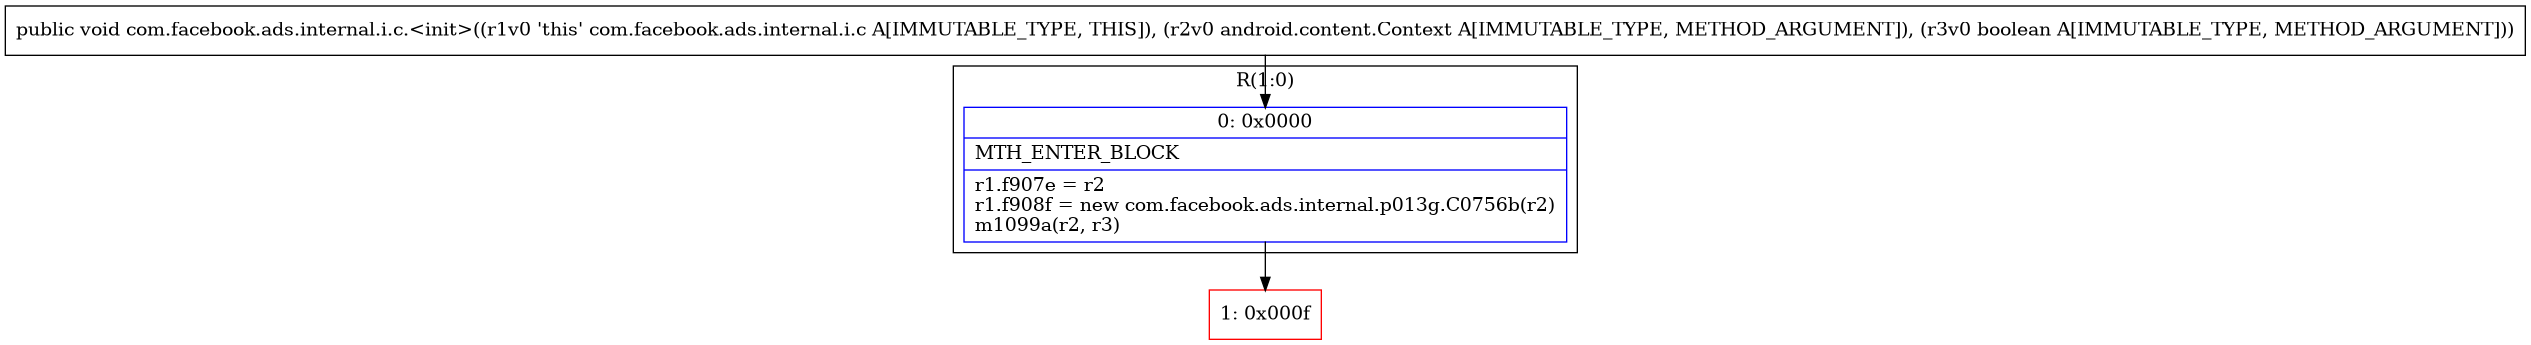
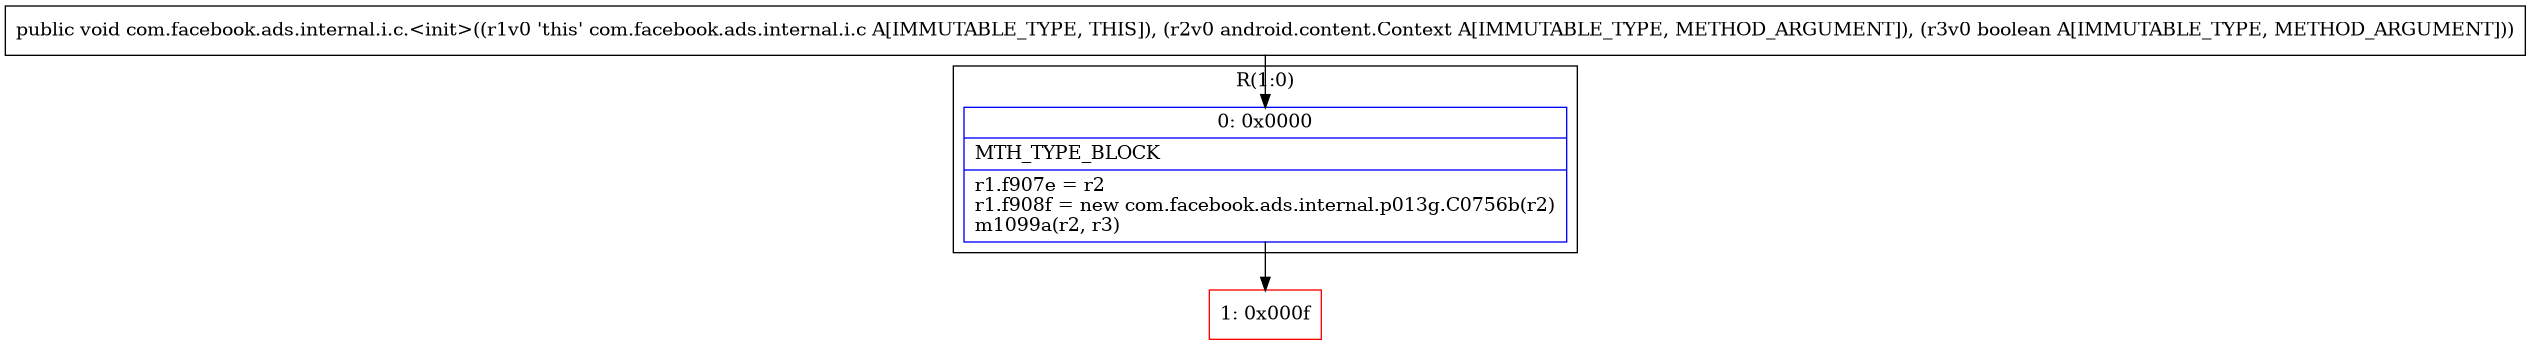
node "0: 0x0000": text "MTH_ENTER_BLOCK" -> "MTH_TYPE_BLOCK"
